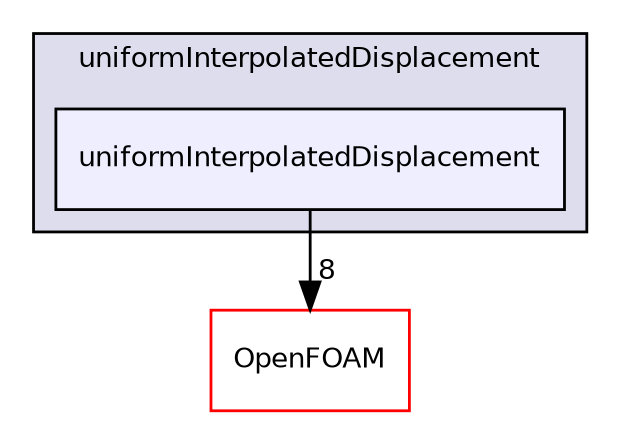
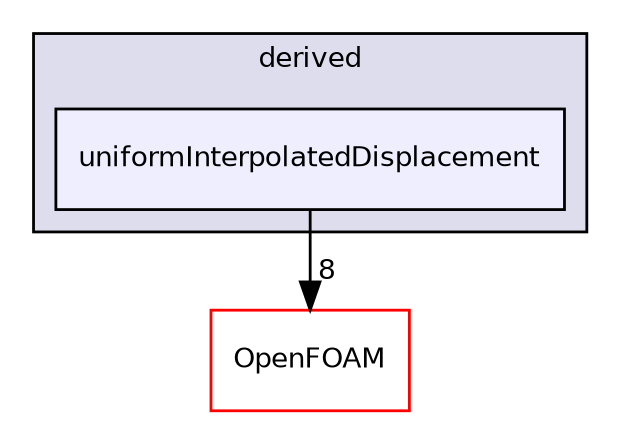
cluster "uniformInterpolatedDisplacement": label "uniformInterpolatedDisplacement" -> "derived"
